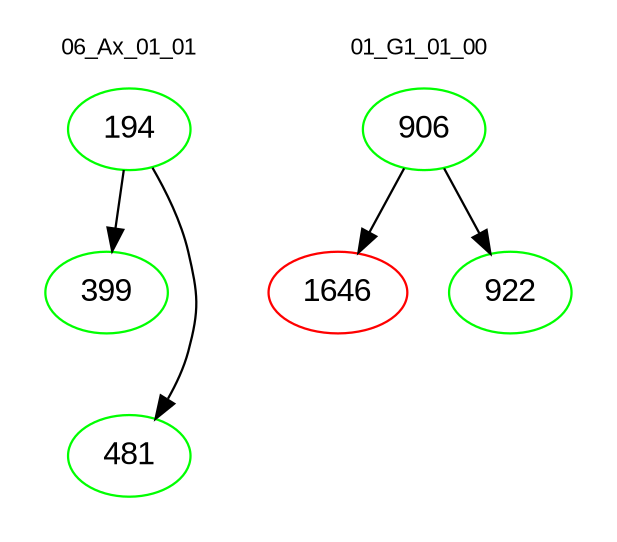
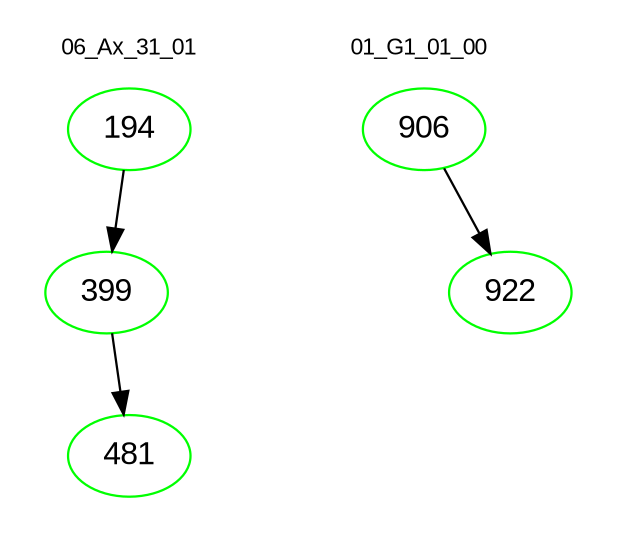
cluster "06_Ax_01_01": label "06_Ax_01_01" -> "06_Ax_31_01"
edge "194" -> "481": now "399" -> "481"
node "1646": removed
